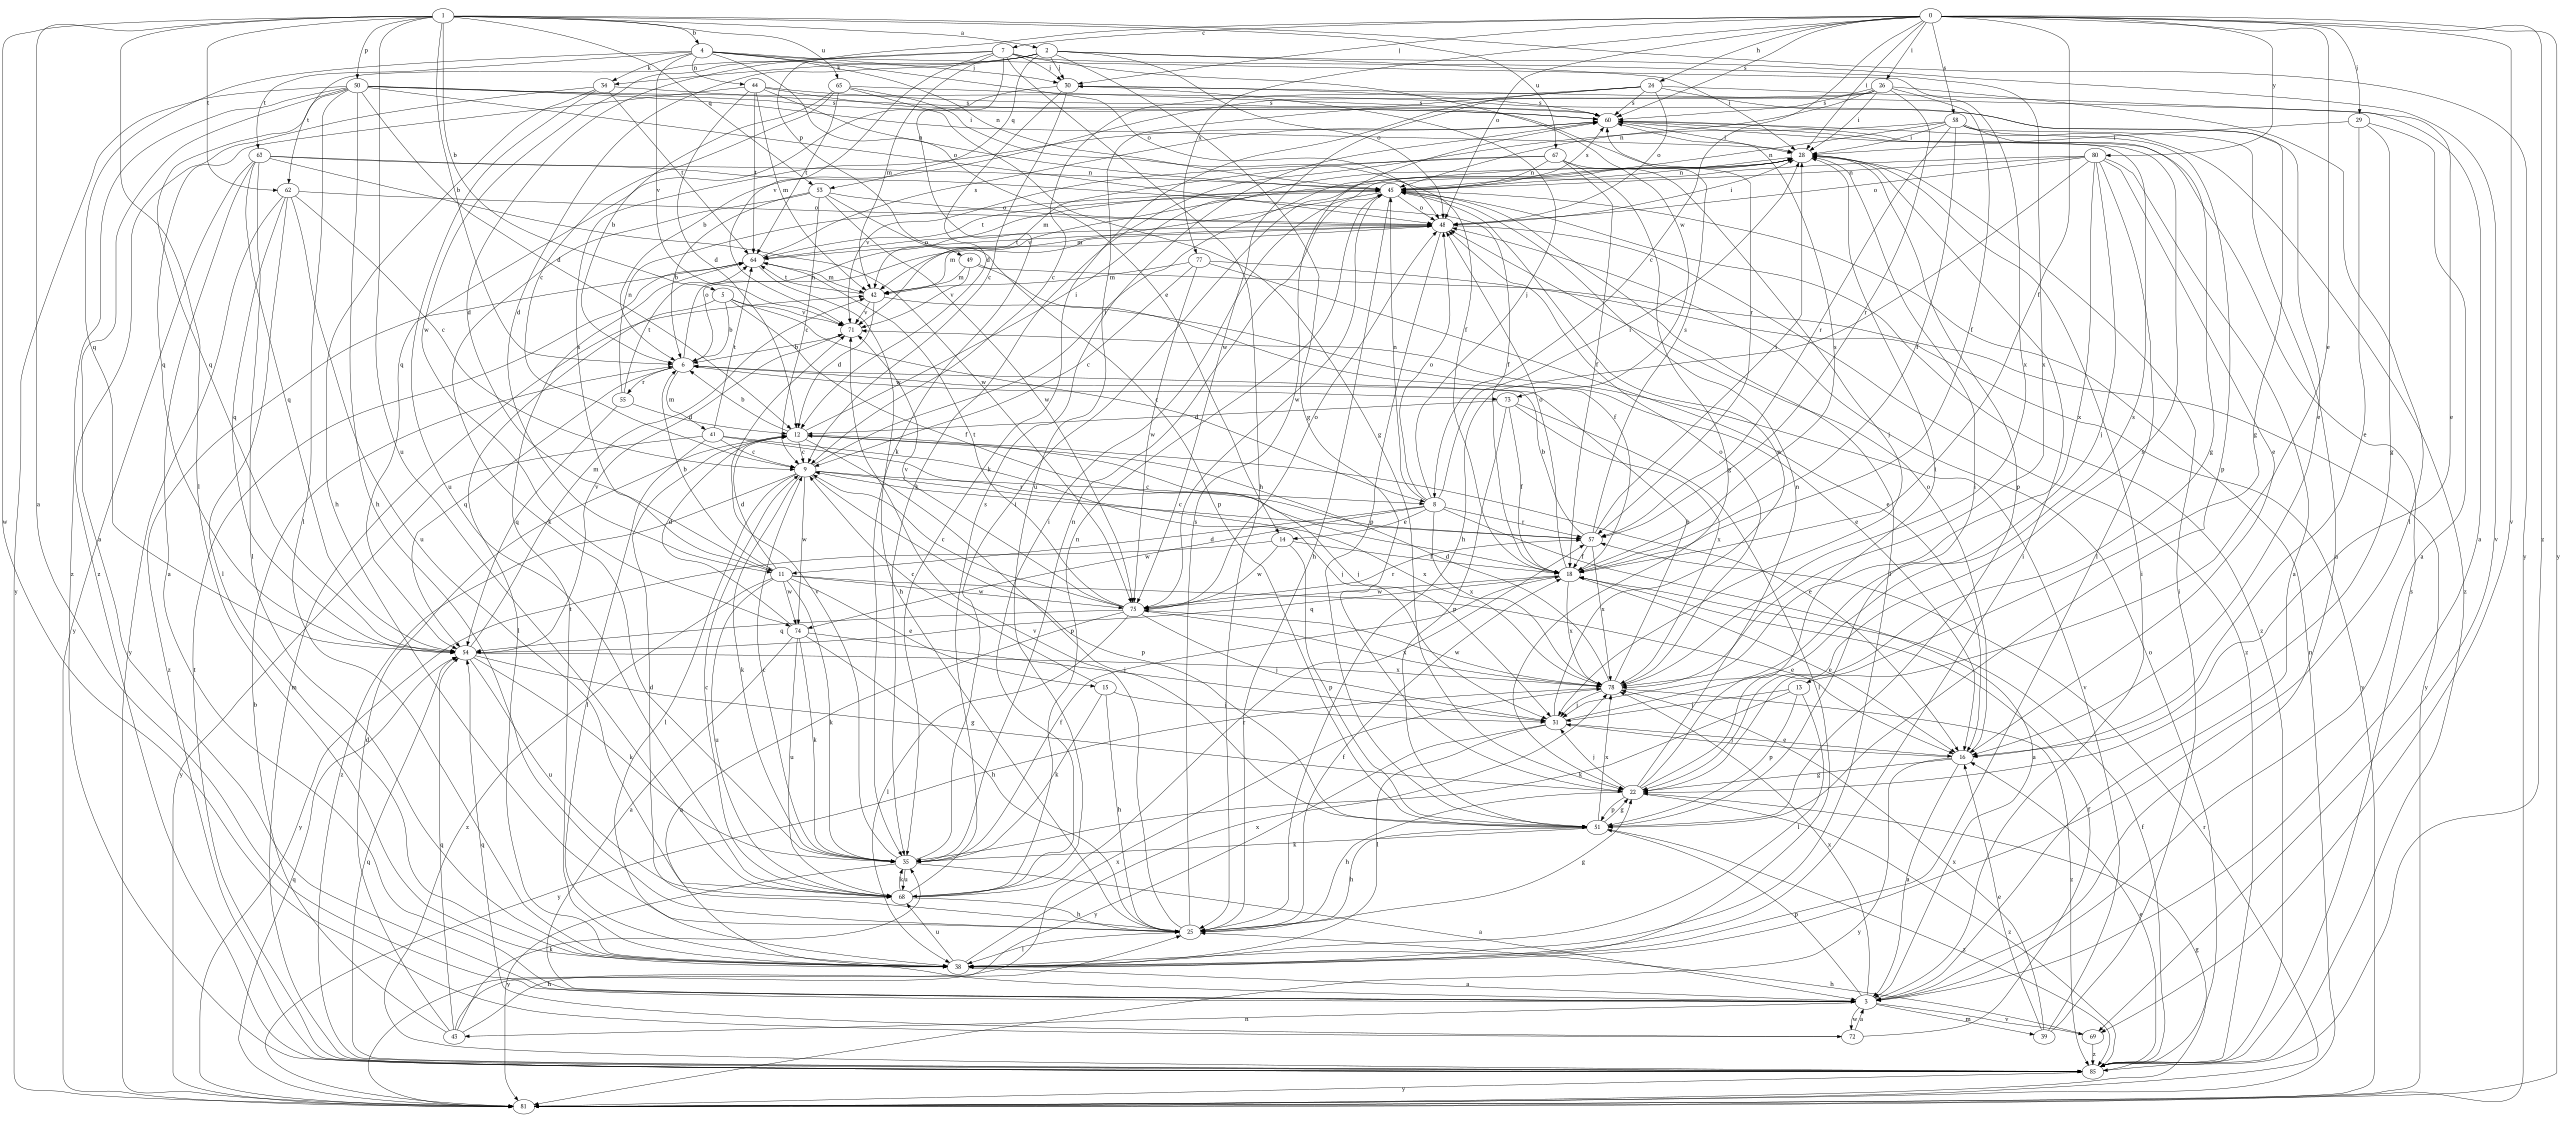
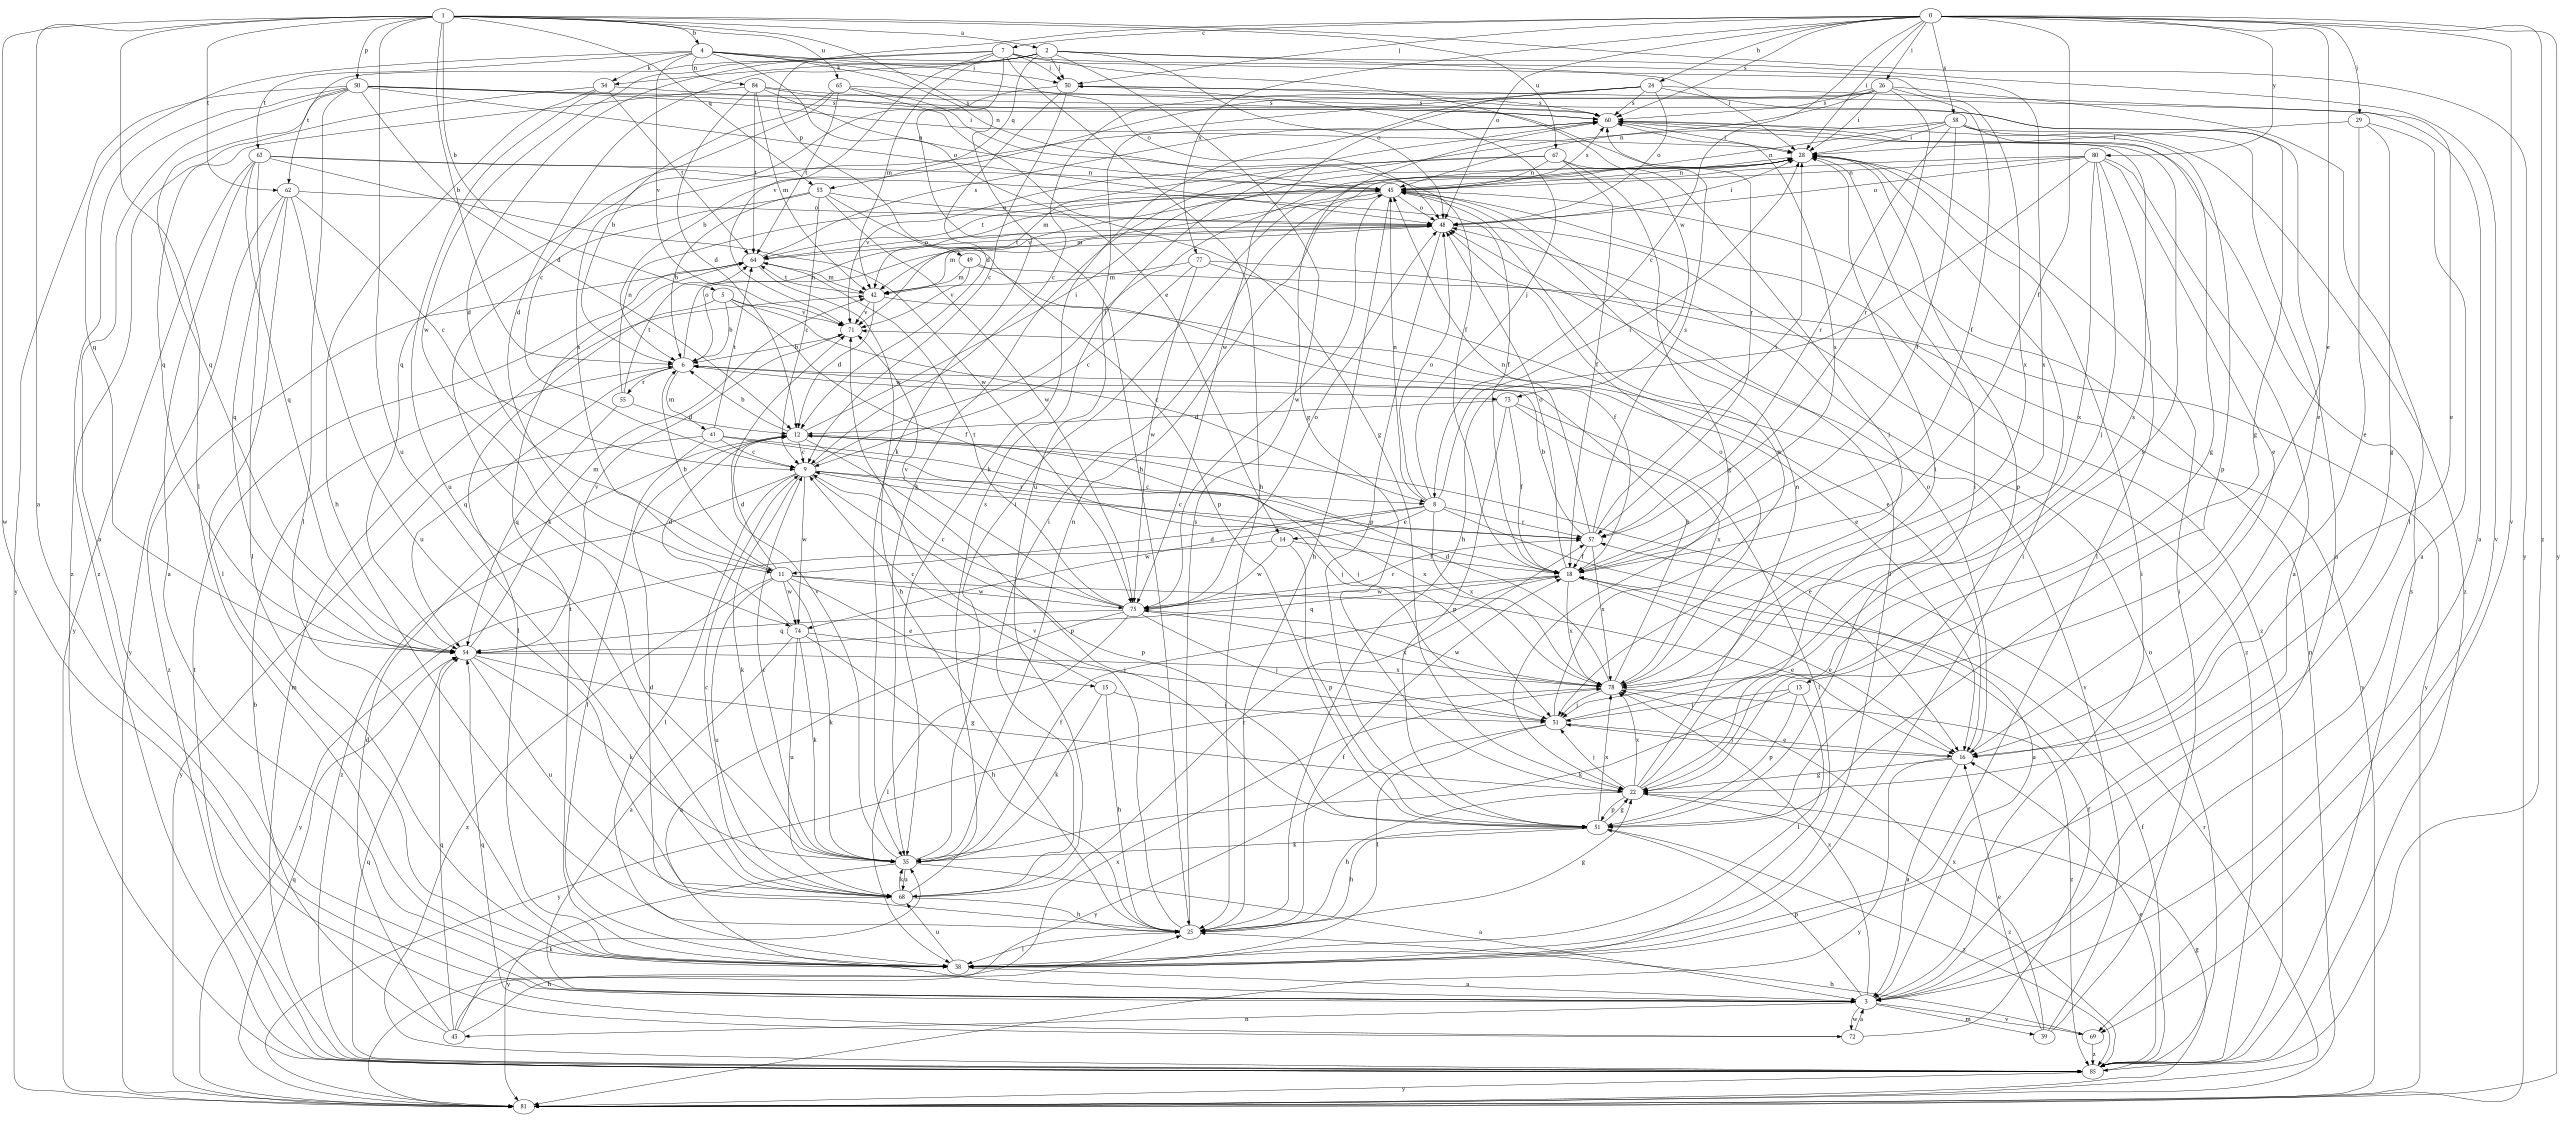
node "44": label "44" -> "84"
edge "68" -> "45": now "57" -> "45"
edge "50" -> "25": now "1" -> "25"
edge "38" -> "78": now "22" -> "78"
